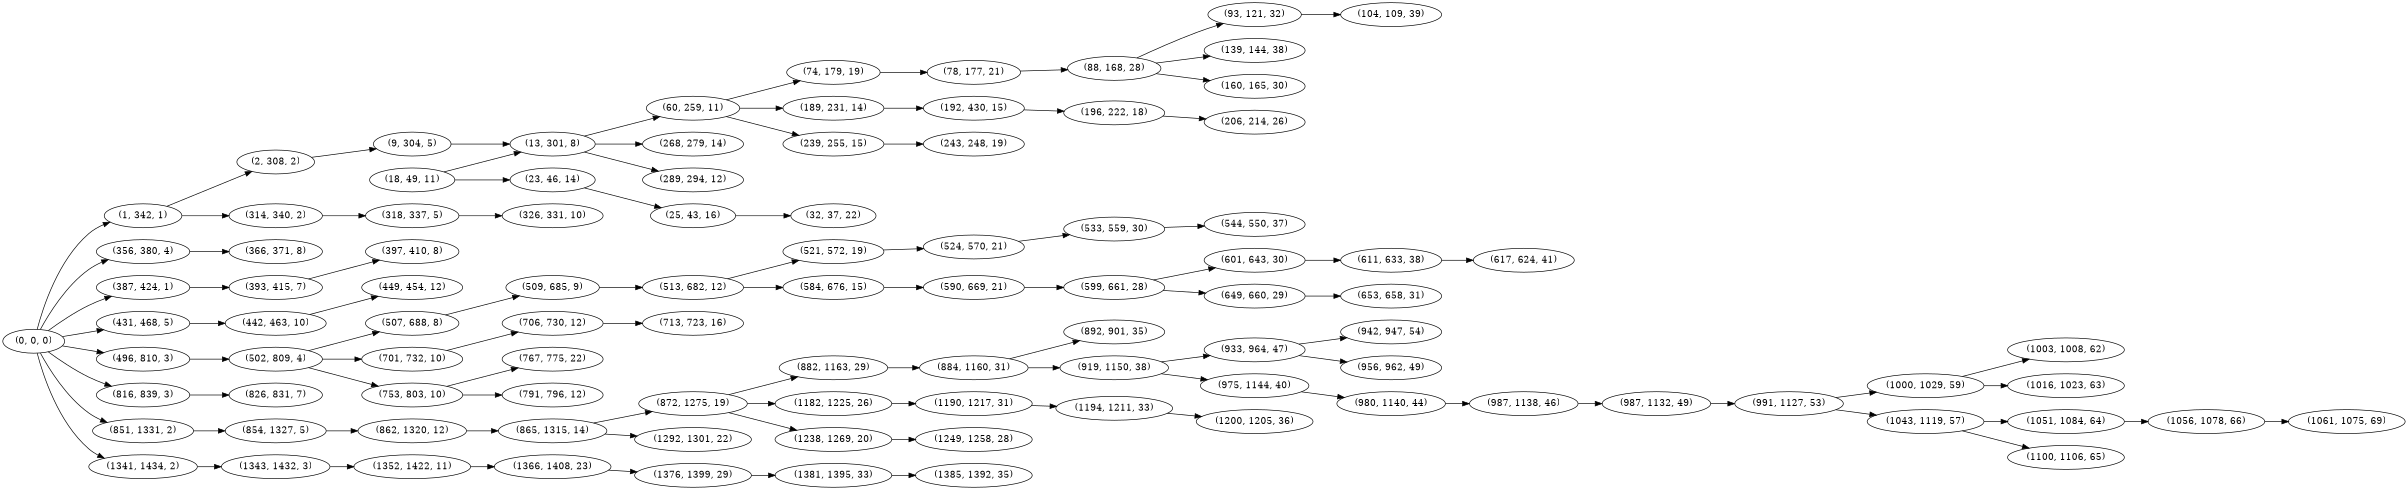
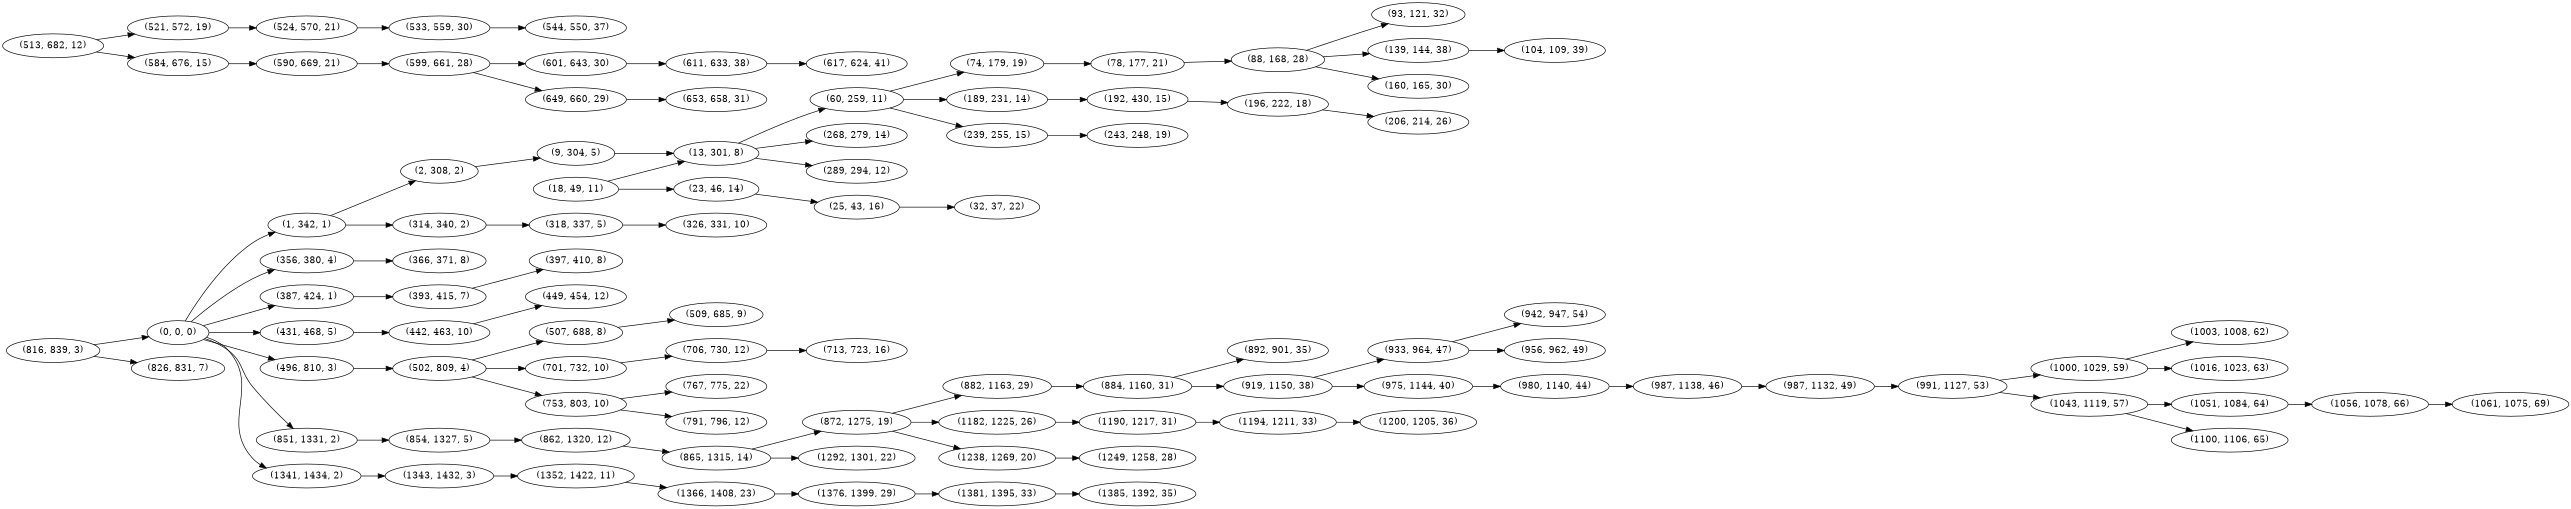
edge "(93, 121, 32)" -> "(104, 109, 39)": now "(139, 144, 38)" -> "(104, 109, 39)"
edge "(509, 685, 9)" -> "(513, 682, 12)": removed
edge "(0, 0, 0)" -> "(816, 839, 3)": reversed
